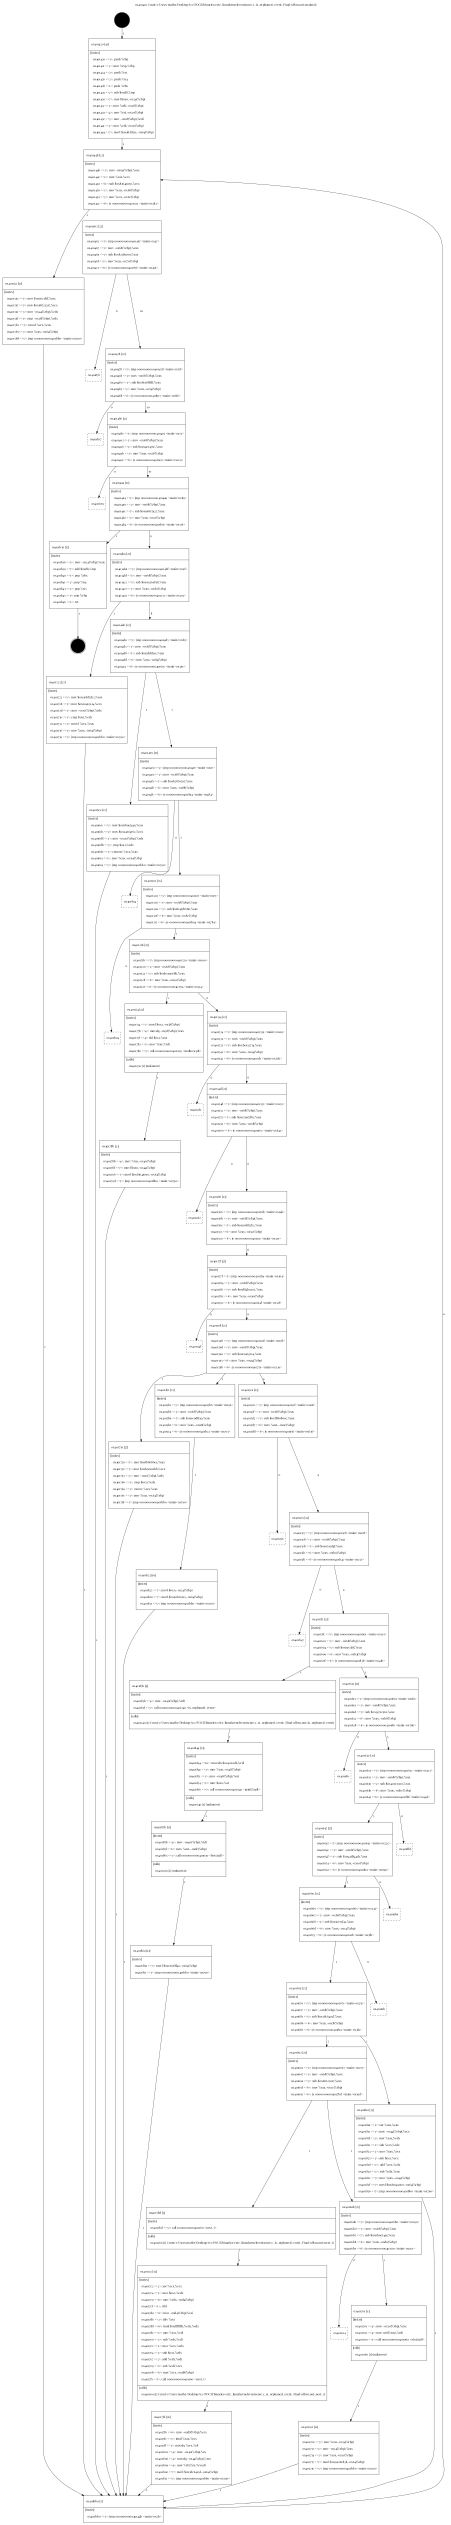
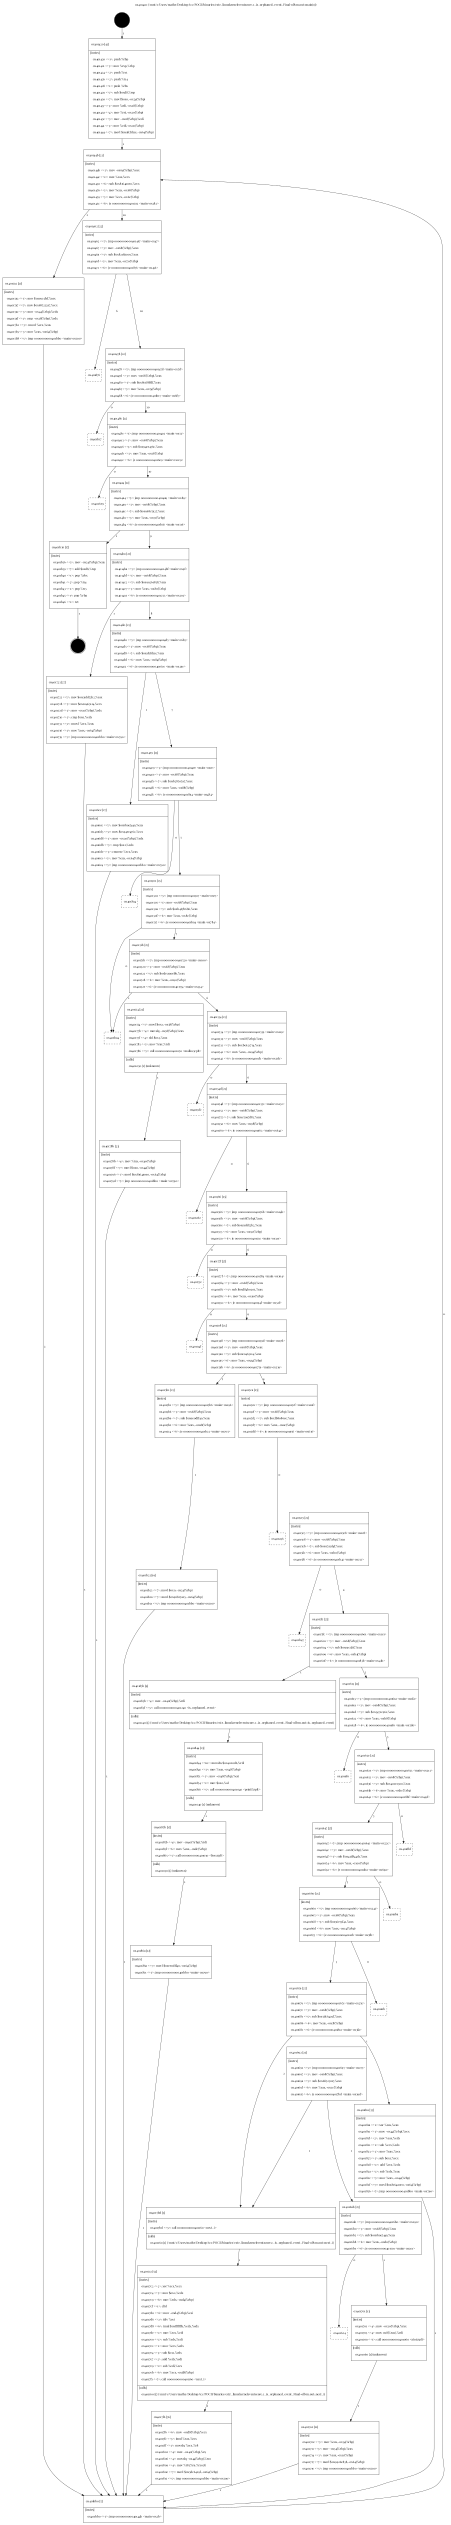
edge "0x40144b [23]" -> "0x401462 [22]": added, label "10"
edge "0x40151b [25]" -> "0x401774 [23]": now "0x40151b [25]" -> "0x401ba4"
node "0x40173e": added
edge "0x4015ca [25]" -> "0x4015e3 [25]": removed, label "4"
node "0x401759 [27]": removed
edge "0x401679 [25]" -> "0x401692 [25]": now "0x401679 [25]" -> "0x4017bd [5]"
